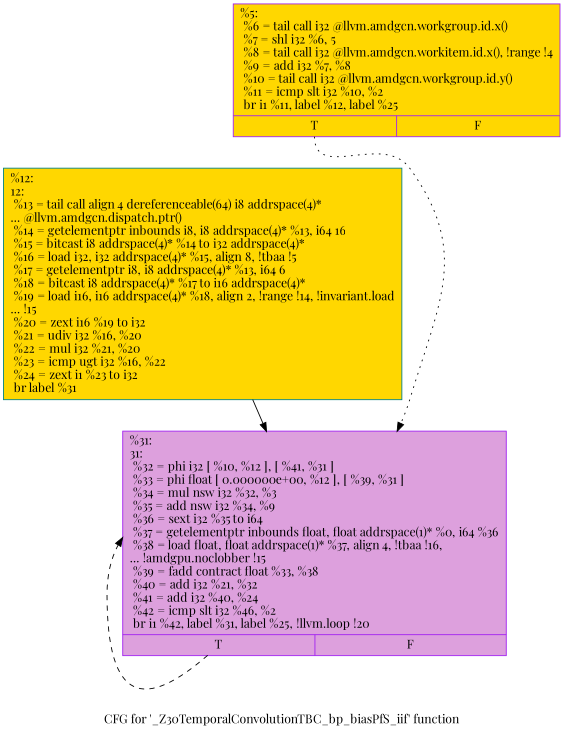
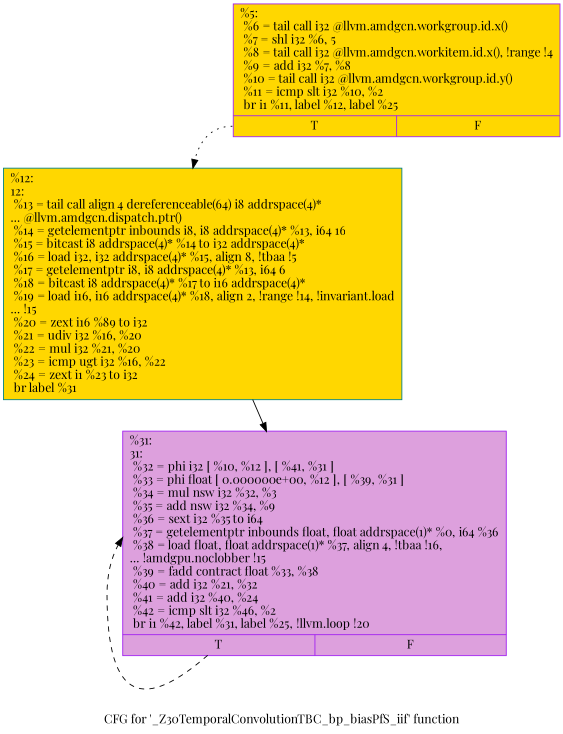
edge "%5:" -> "%31:": now "%5:" -> "%12:"
node "%12:": text "%20 = zext i16 %19 to i32" -> "%20 = zext i16 %89 to i32"
